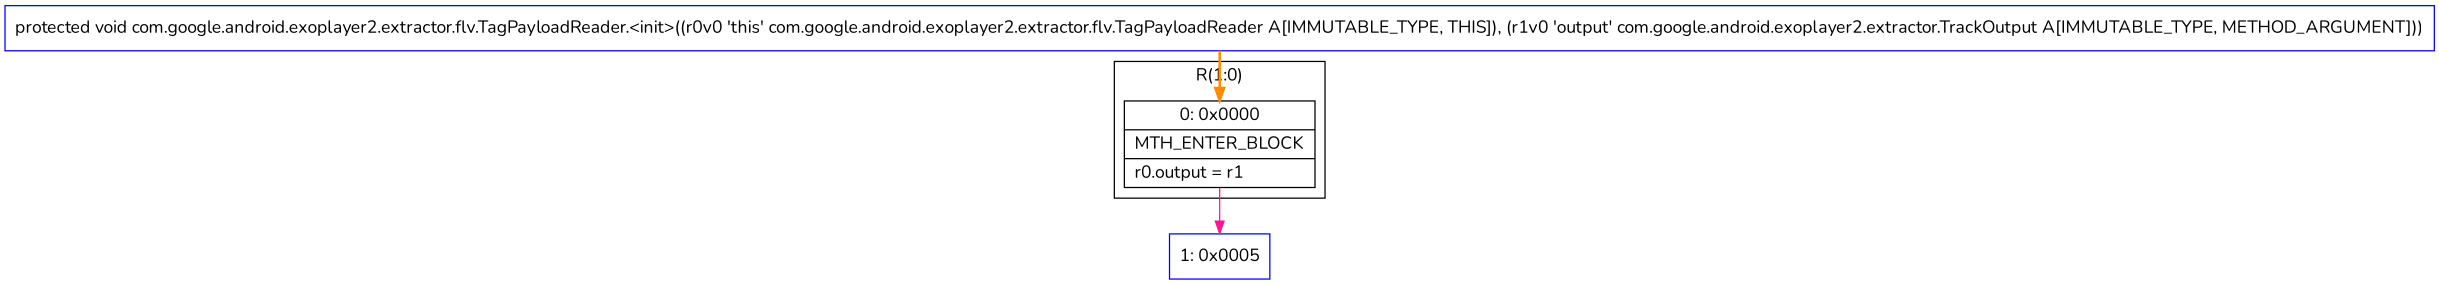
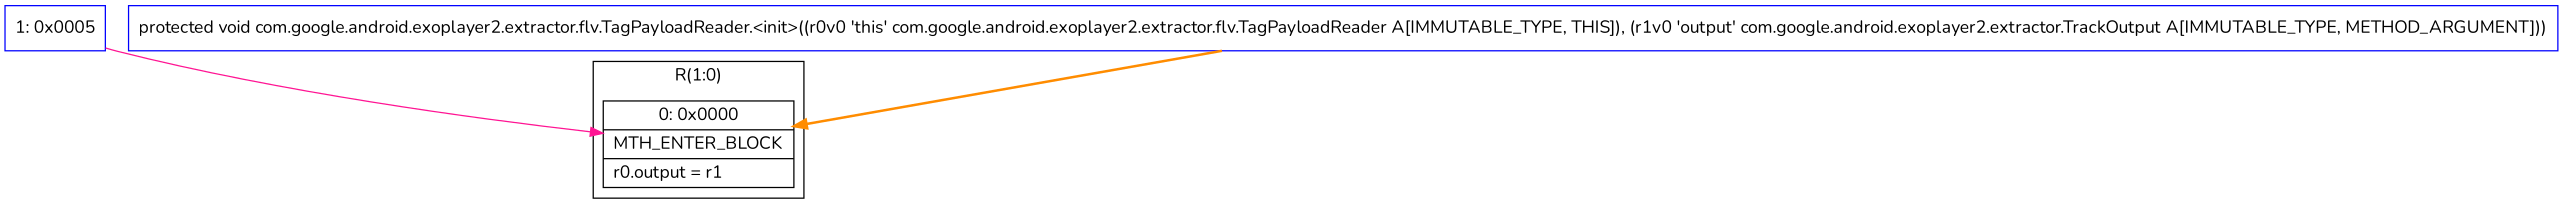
edge "0: 0x0000" -> "1: 0x0005": reversed
